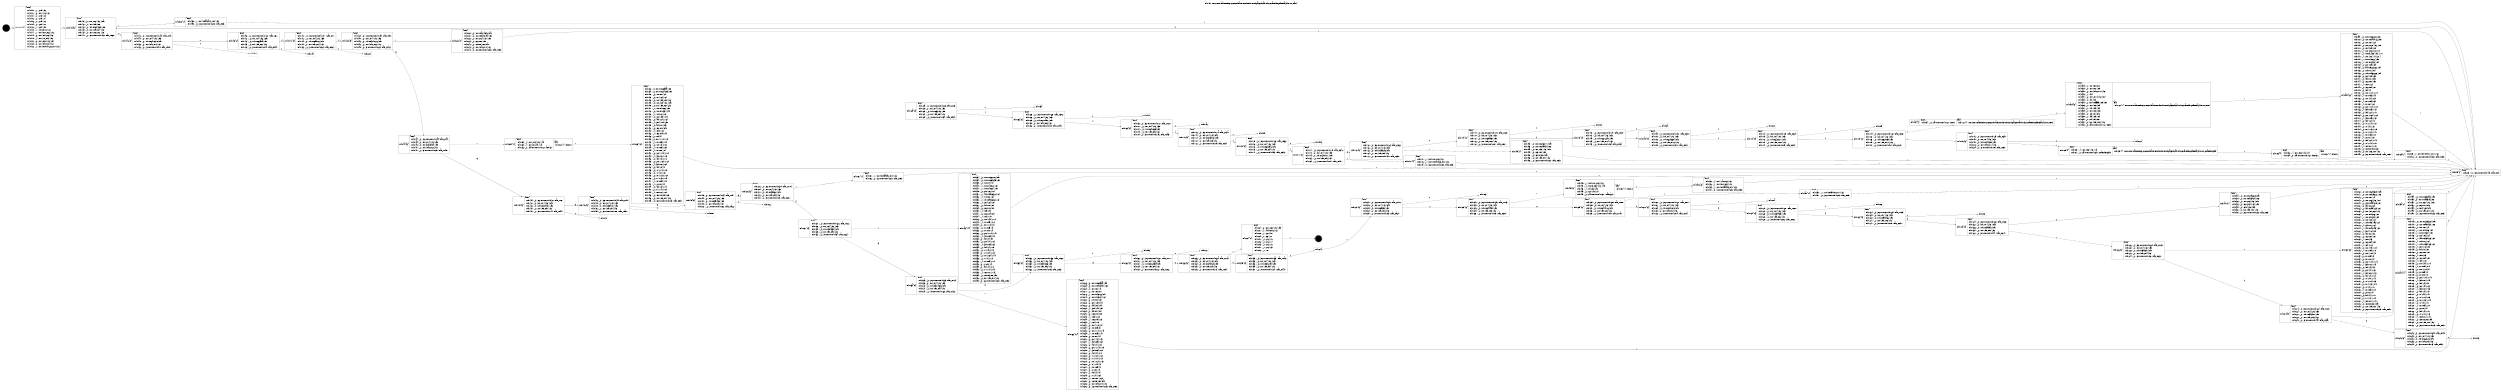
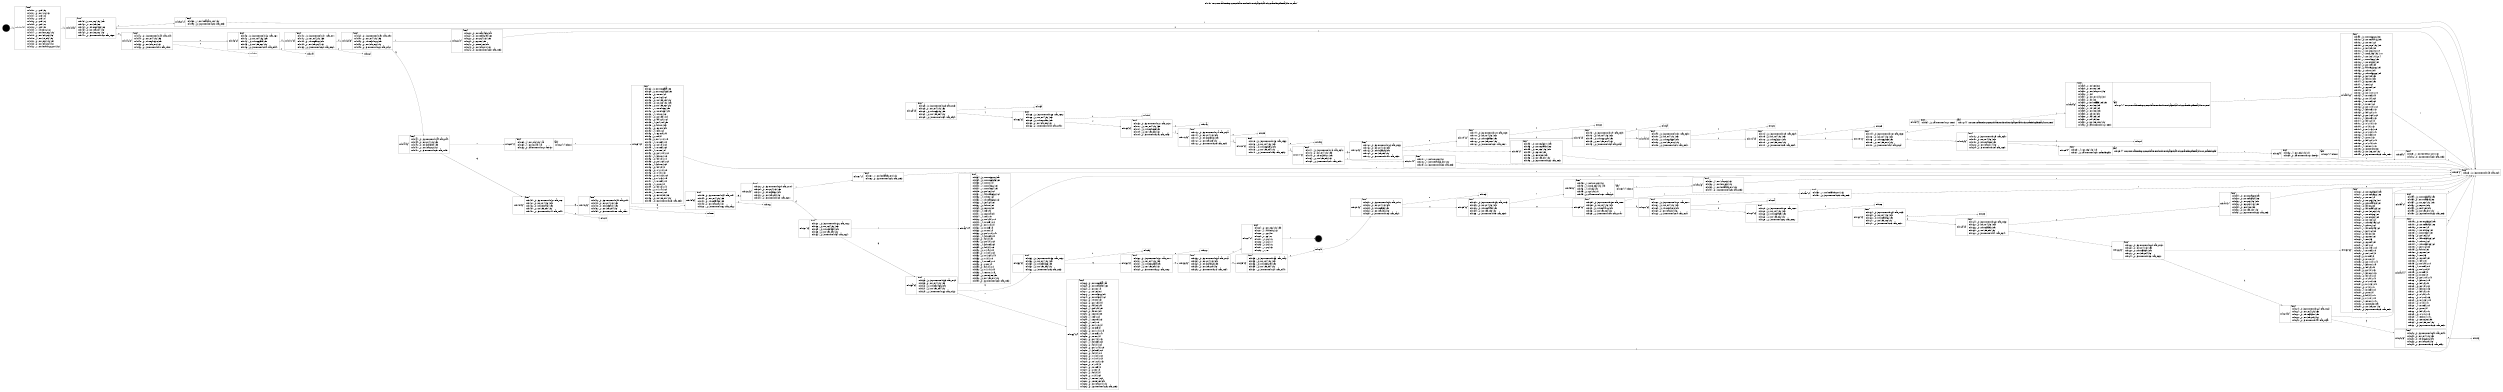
edge "0x40161b [25]" -> "0x401634 [25]": removed, label "9"
